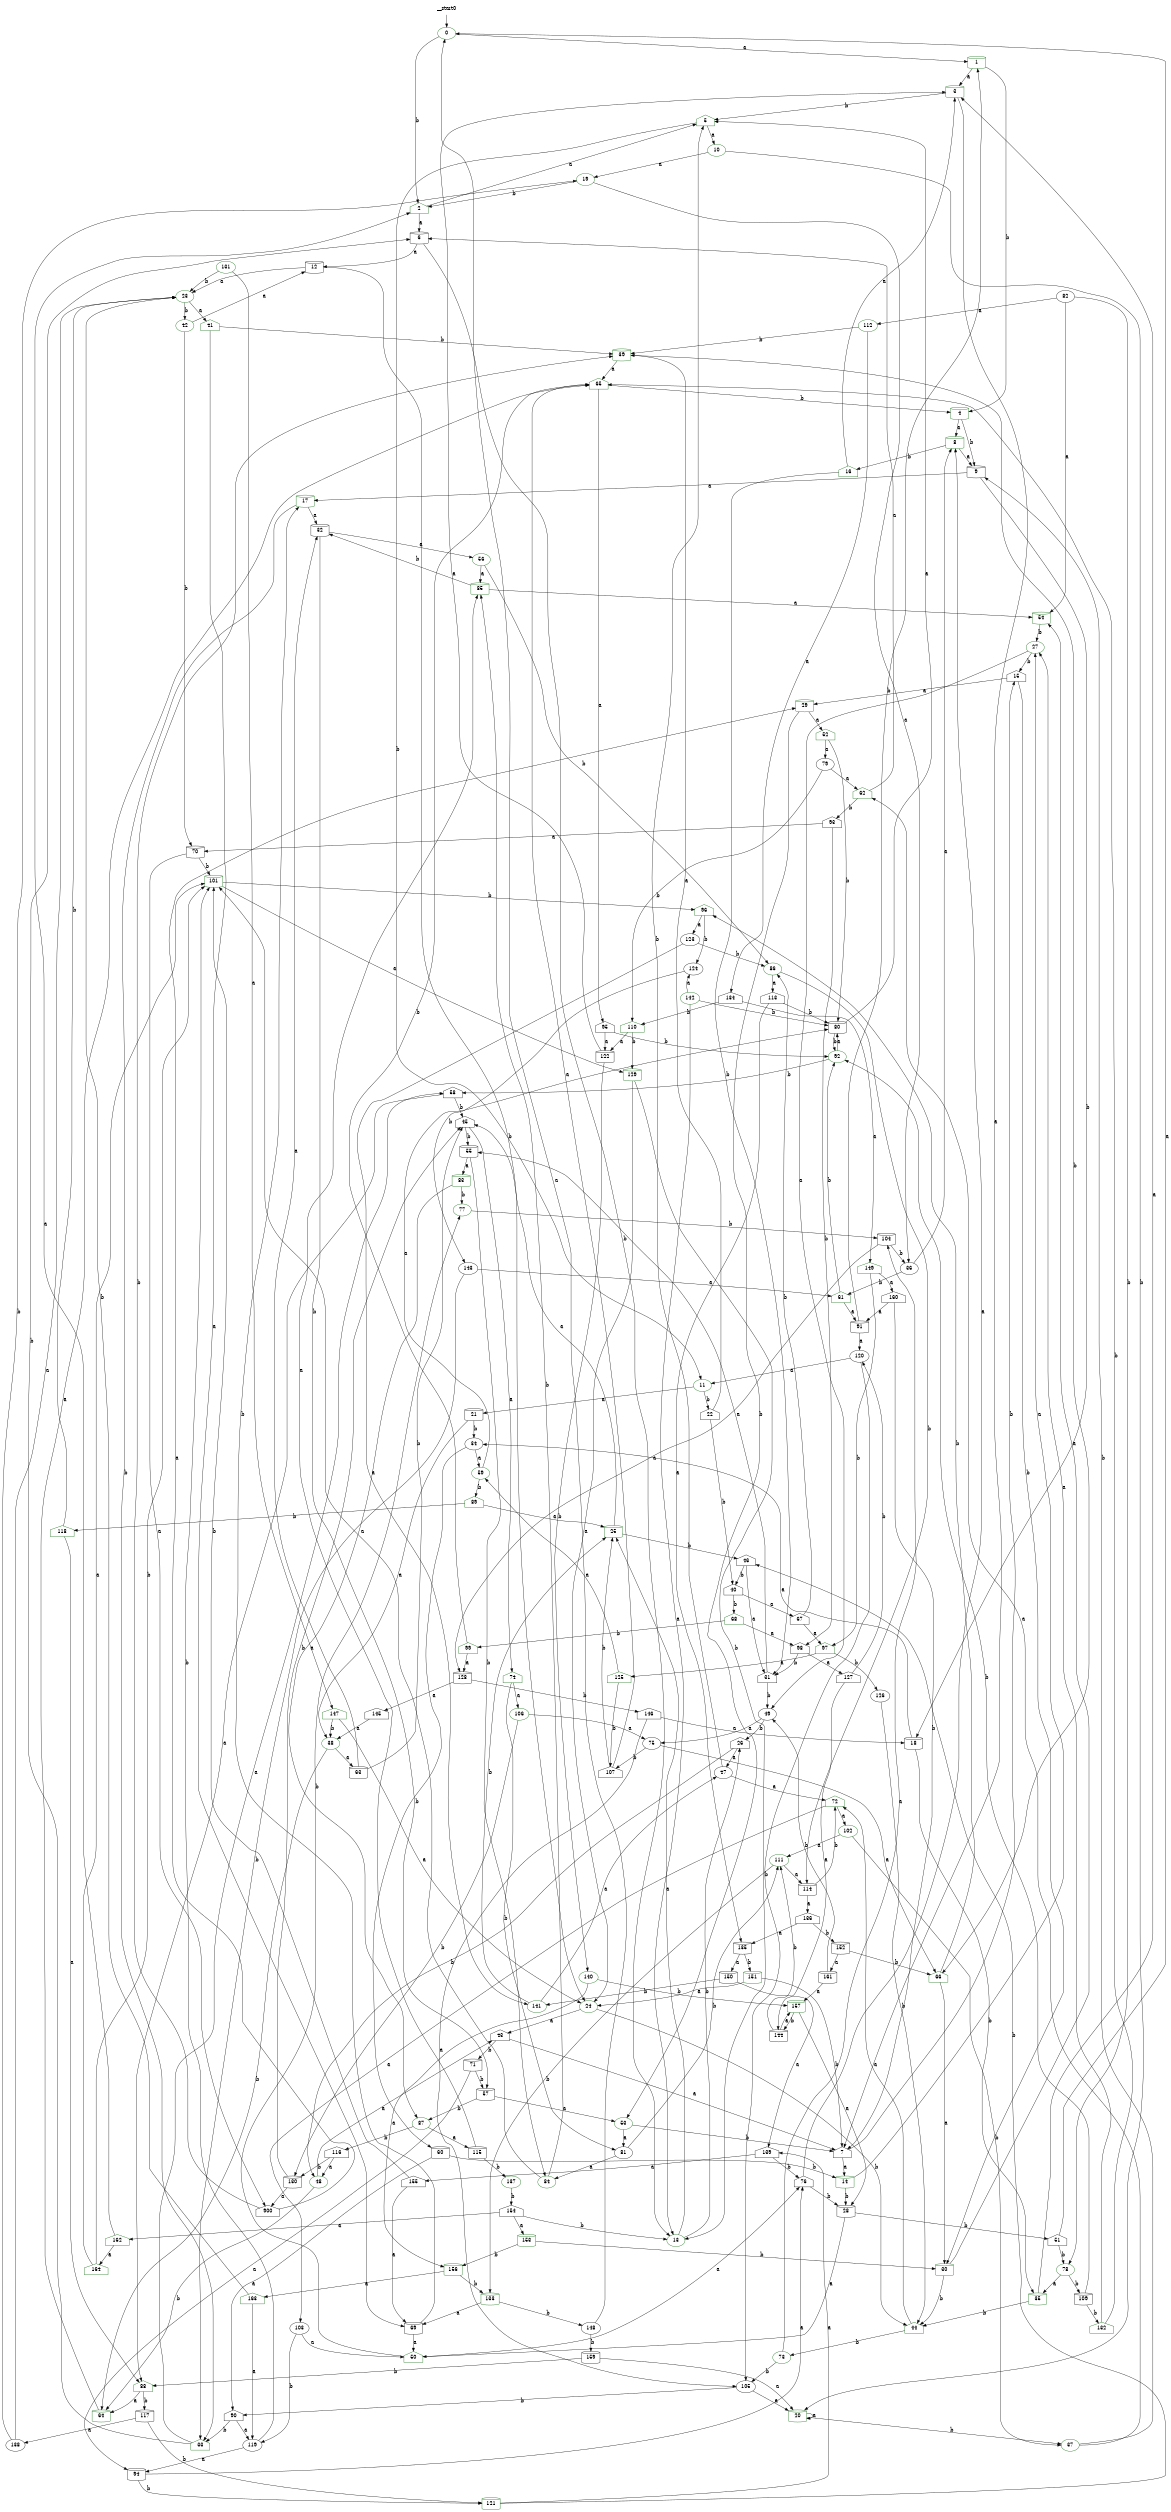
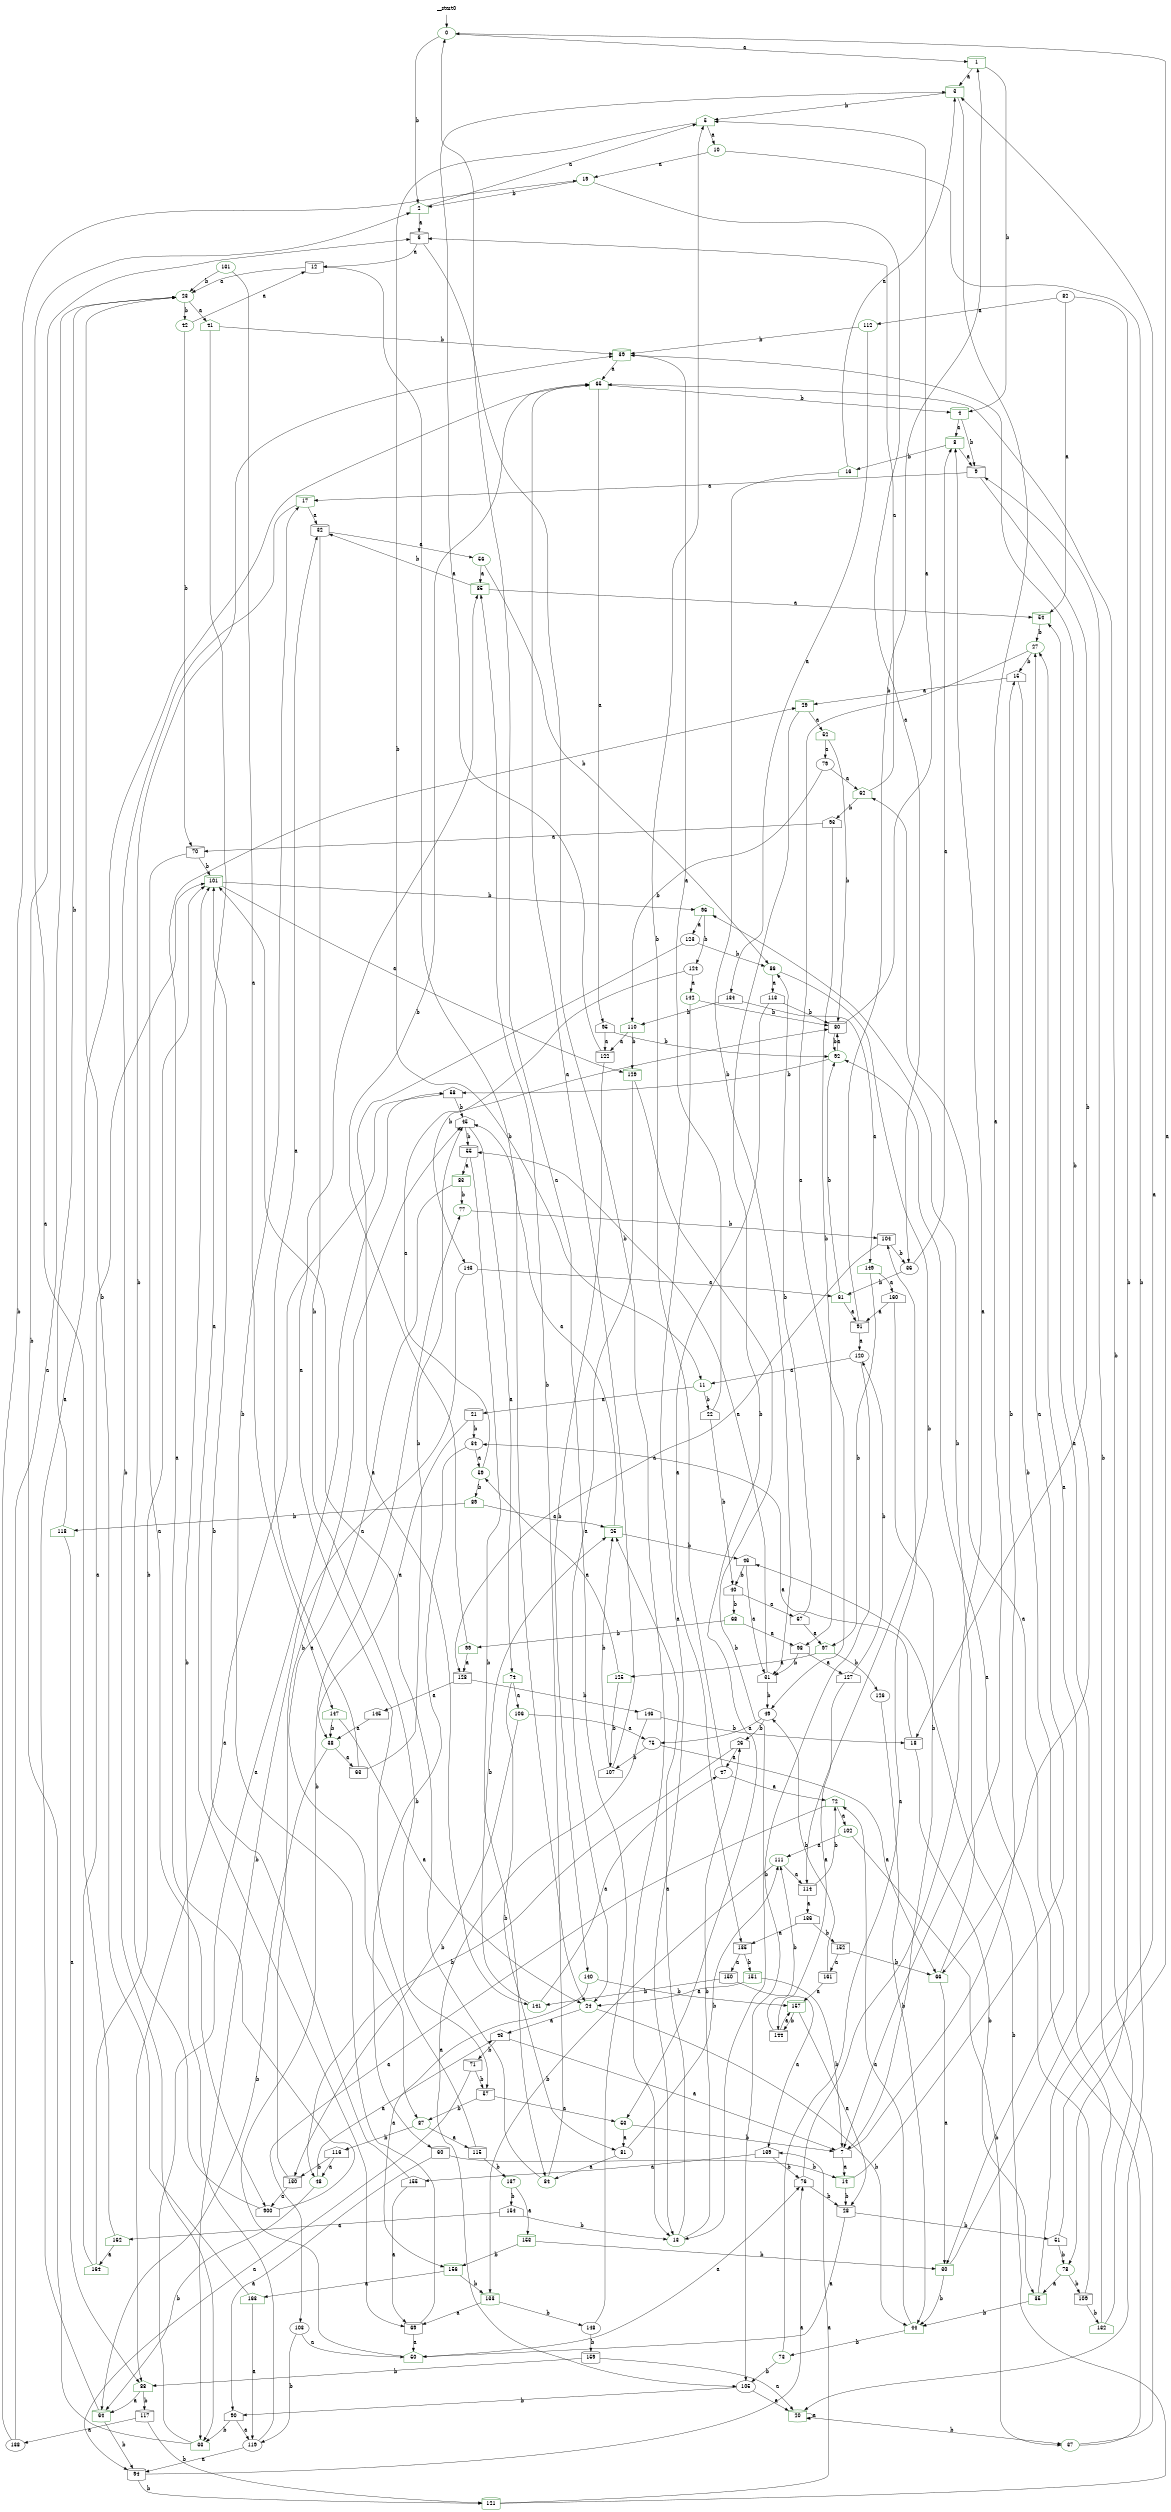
edge "142" -> "124": reversed
edge "109" -> "92": label "b" -> "a"
edge "146" -> "18": label "a" -> "b"
edge "154" -> "153": now "137" -> "153"
edge "64" -> "94": added, label "b"
